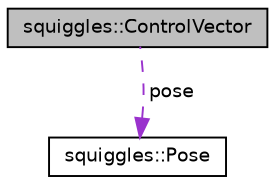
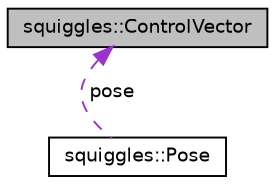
edge "squiggles::ControlVector" -> "squiggles::Pose": reversed
